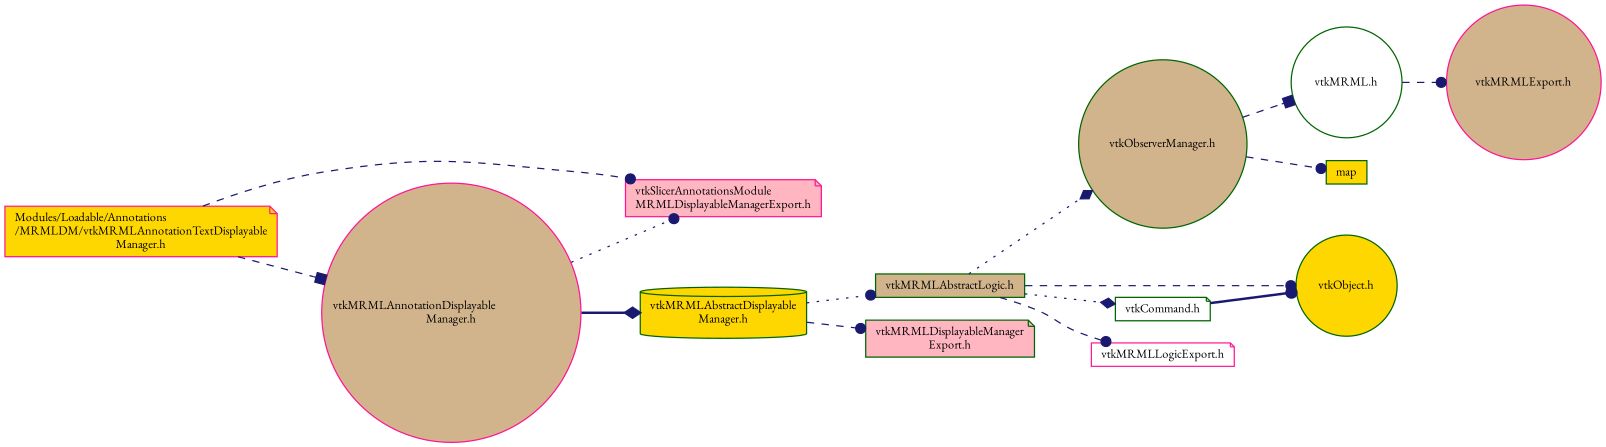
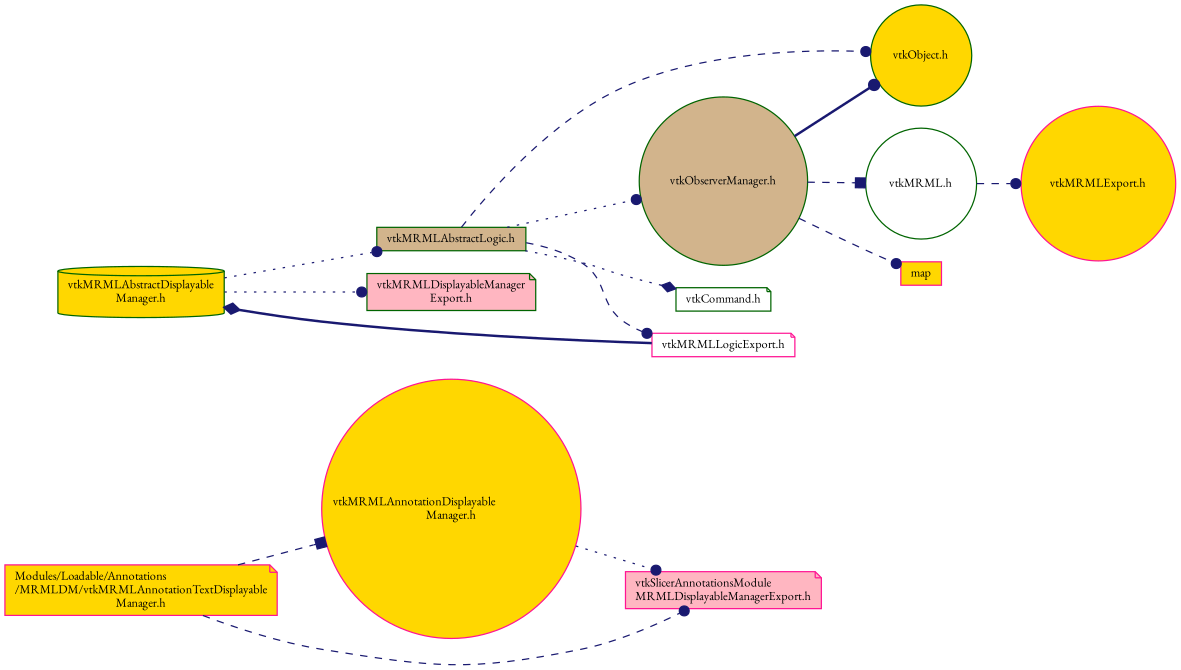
node "vtkMRMLExport.h": fillcolor tan -> gold
node "map": color darkgreen -> deeppink
edge "vtkMRMLAbstractLogic.h" -> "vtkObserverManager.h": arrowhead diamond -> dot
edge "vtkCommand.h" -> "vtkObject.h": now "vtkObserverManager.h" -> "vtkObject.h"
node "vtkMRMLAnnotationDisplayable Manager.h": fillcolor tan -> gold
edge "vtkMRMLAnnotationDisplayable Manager.h" -> "vtkMRMLAbstractDisplayable Manager.h": now "vtkMRMLLogicExport.h" -> "vtkMRMLAbstractDisplayable Manager.h"
edge "vtkMRMLAbstractDisplayable Manager.h" -> "vtkMRMLDisplayableManager Export.h": style dashed -> dotted
